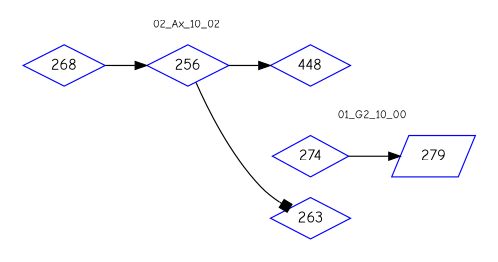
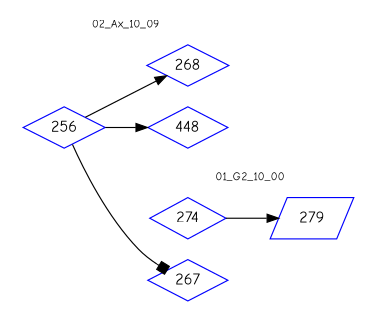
cluster "02_Ax_10_02": label "02_Ax_10_02" -> "02_Ax_10_09"
edge "268" -> "256": reversed
node "263": label "263" -> "267"
